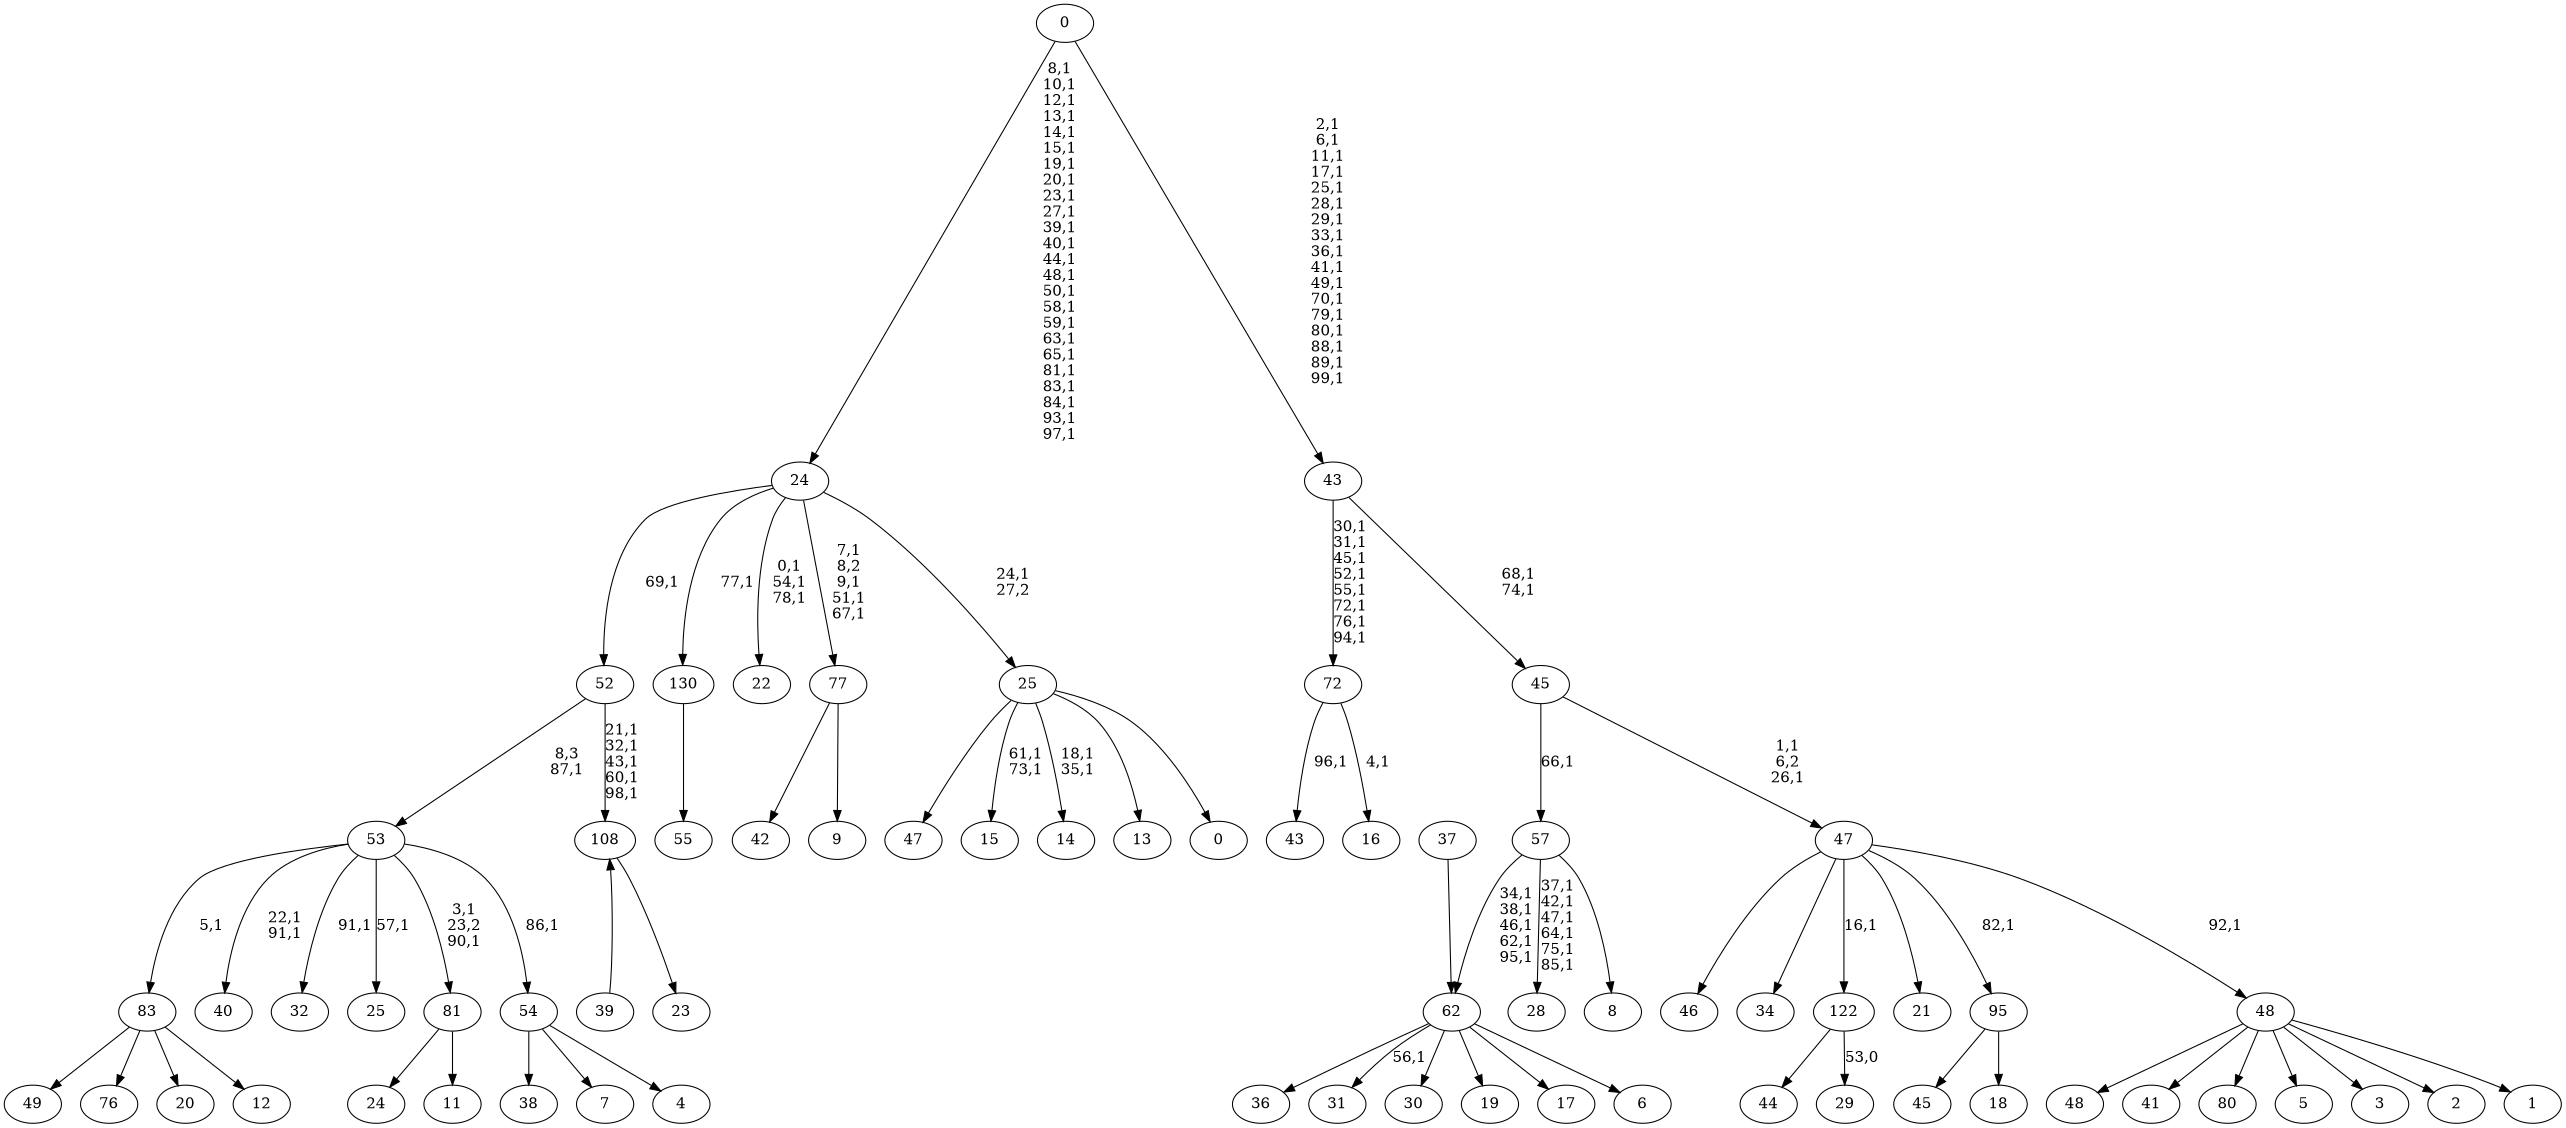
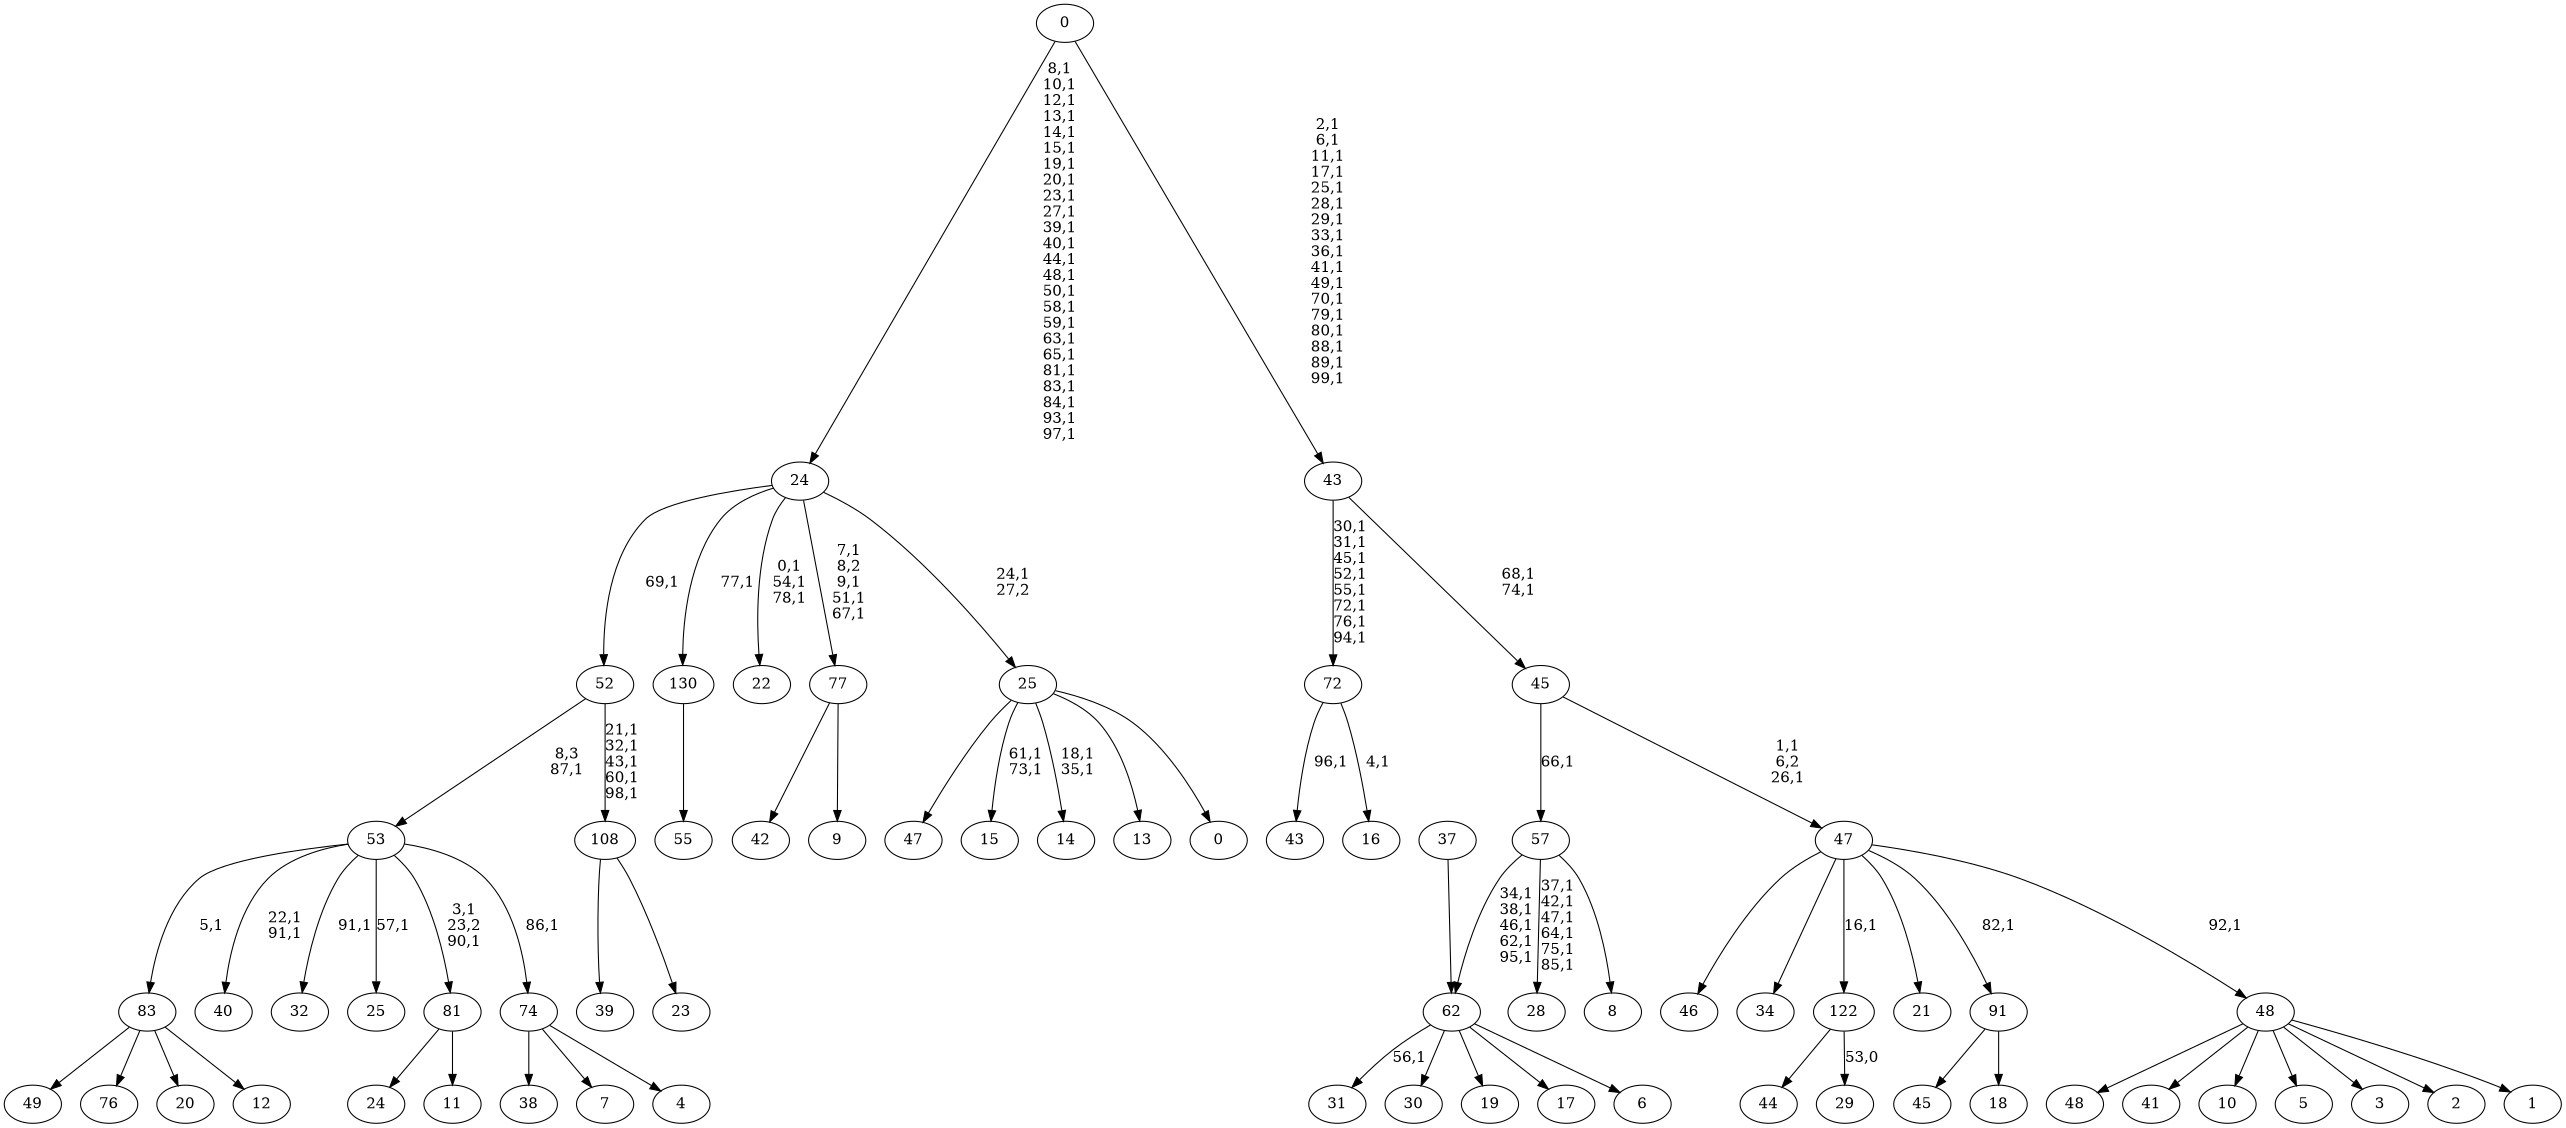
edge "39" -> "108": reversed
node "54": label "54" -> "74"
node "95": label "95" -> "91"
node "36": removed
node "80": label "80" -> "10"
